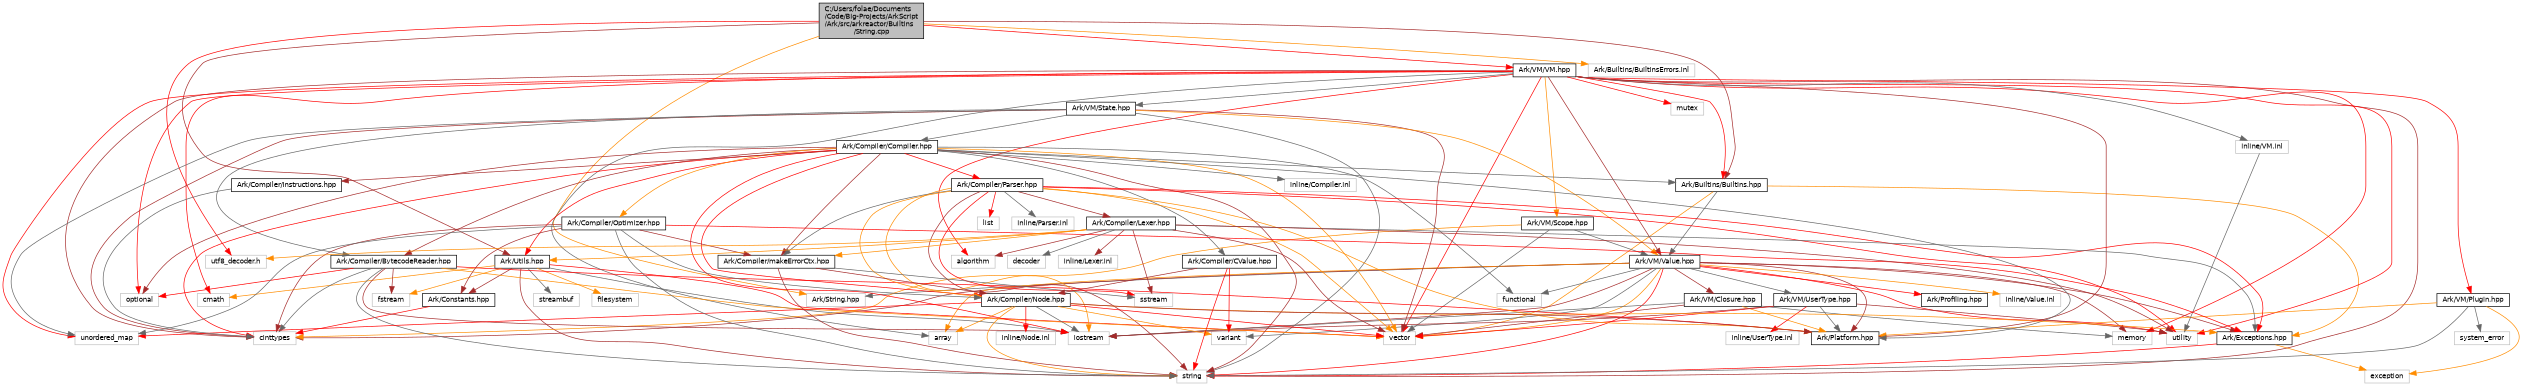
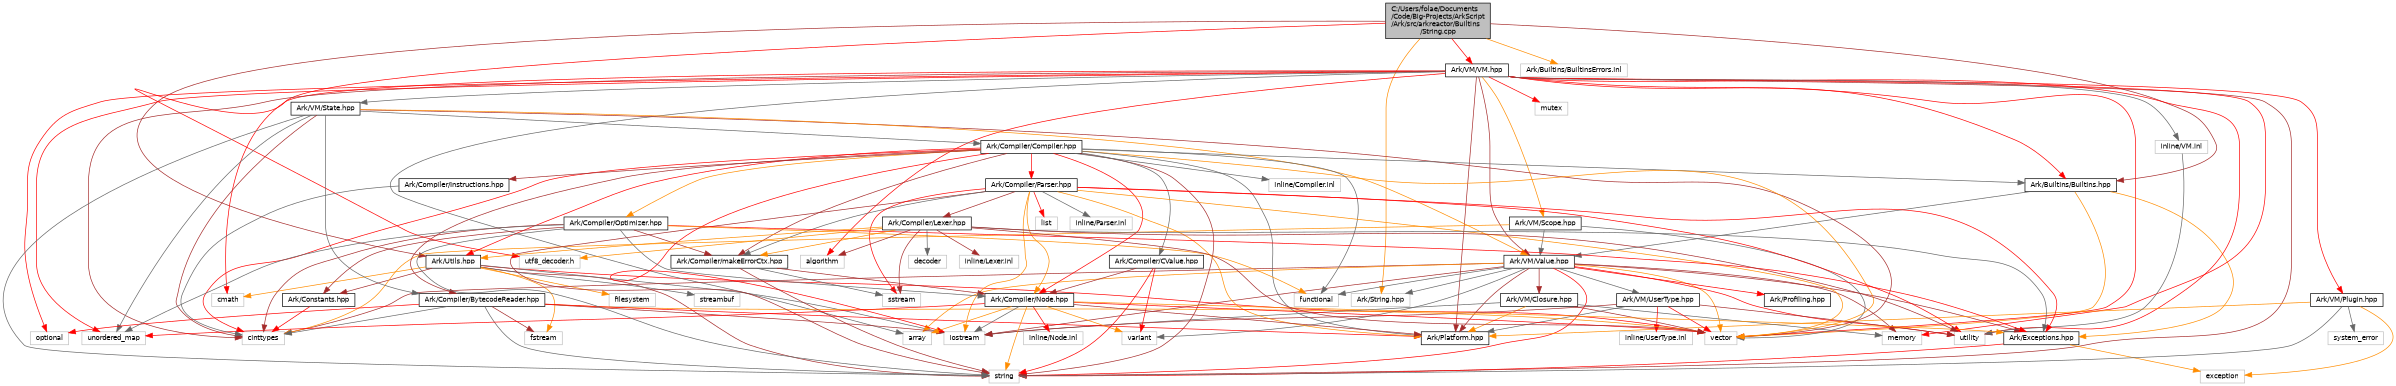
edge "Ark/Compiler/Compiler.hpp" -> "optional": removed
edge "Ark/Compiler/Optimizer.hpp" -> "functional": added
node "inline/Value.inl": removed
